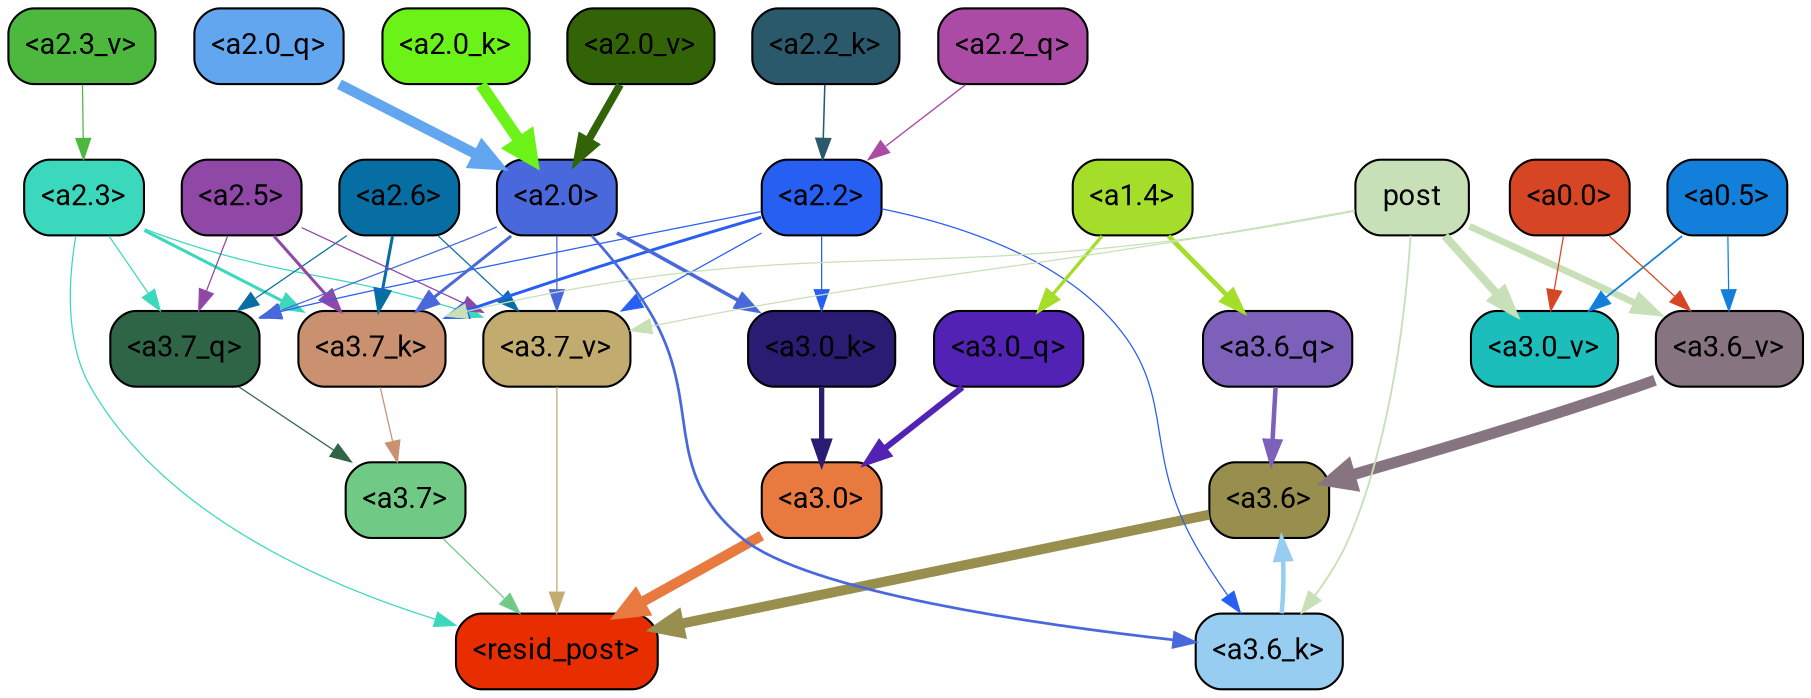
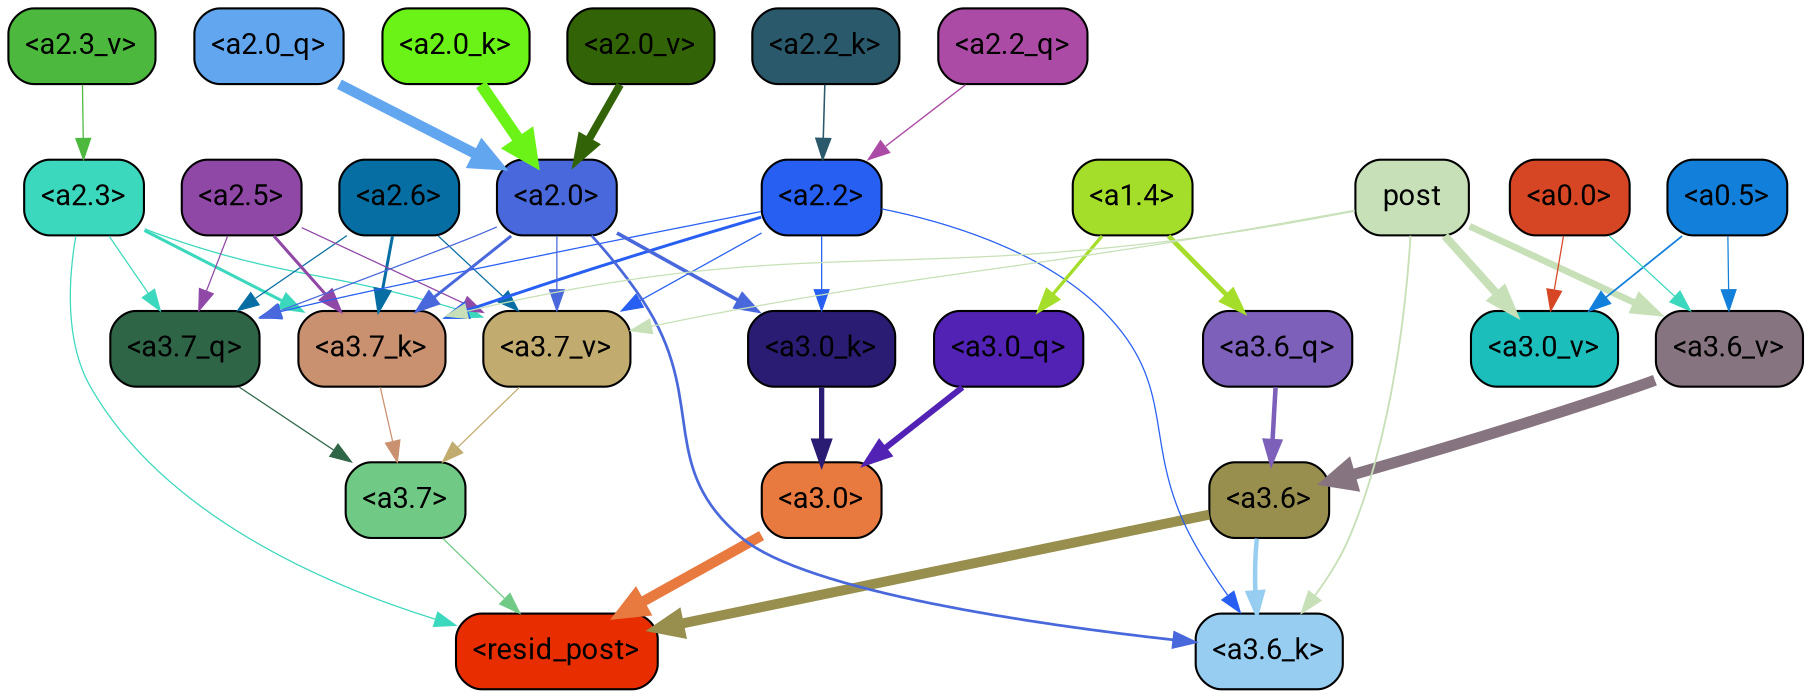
edge "<a0.0>" -> "<a3.6_v>": color #d74624 -> #3cd8bd
edge "<a3.7_v>" -> "<resid_post>": now "<a3.7_v>" -> "<a3.7>"
edge "<a3.6_k>" -> "<a3.6>": reversed
